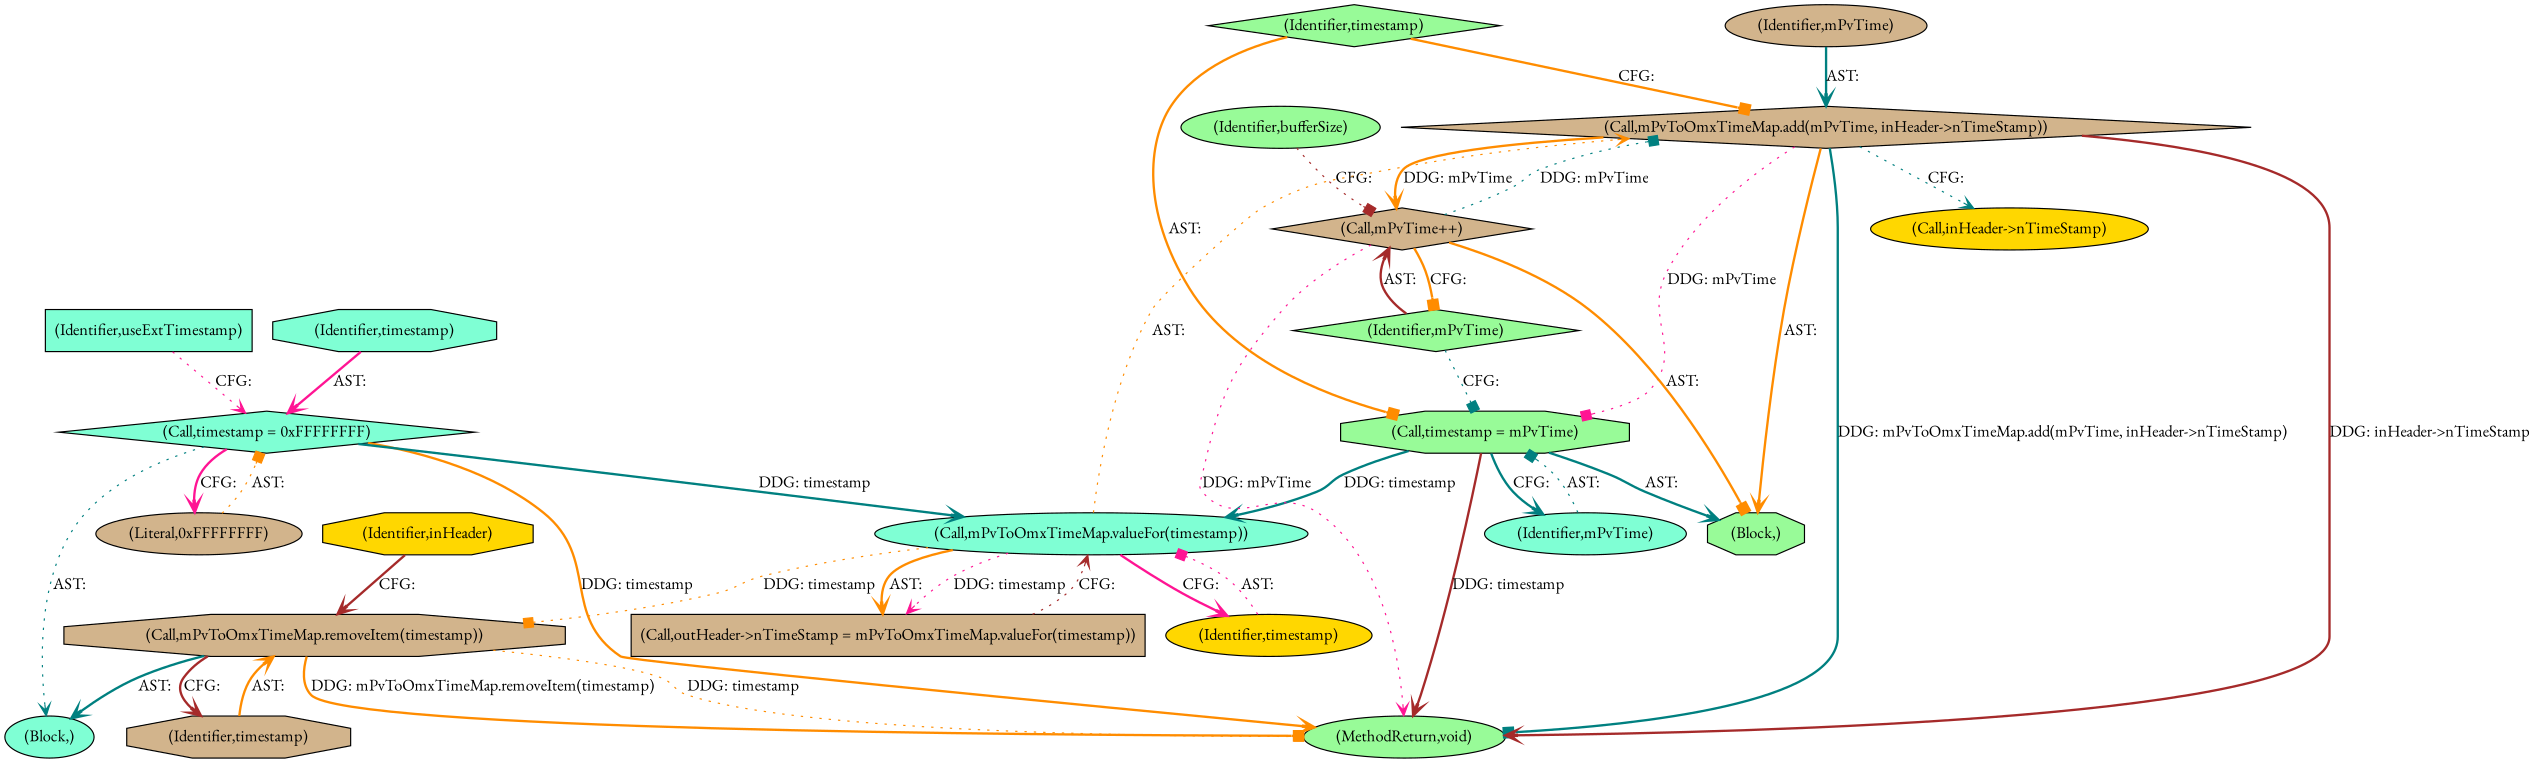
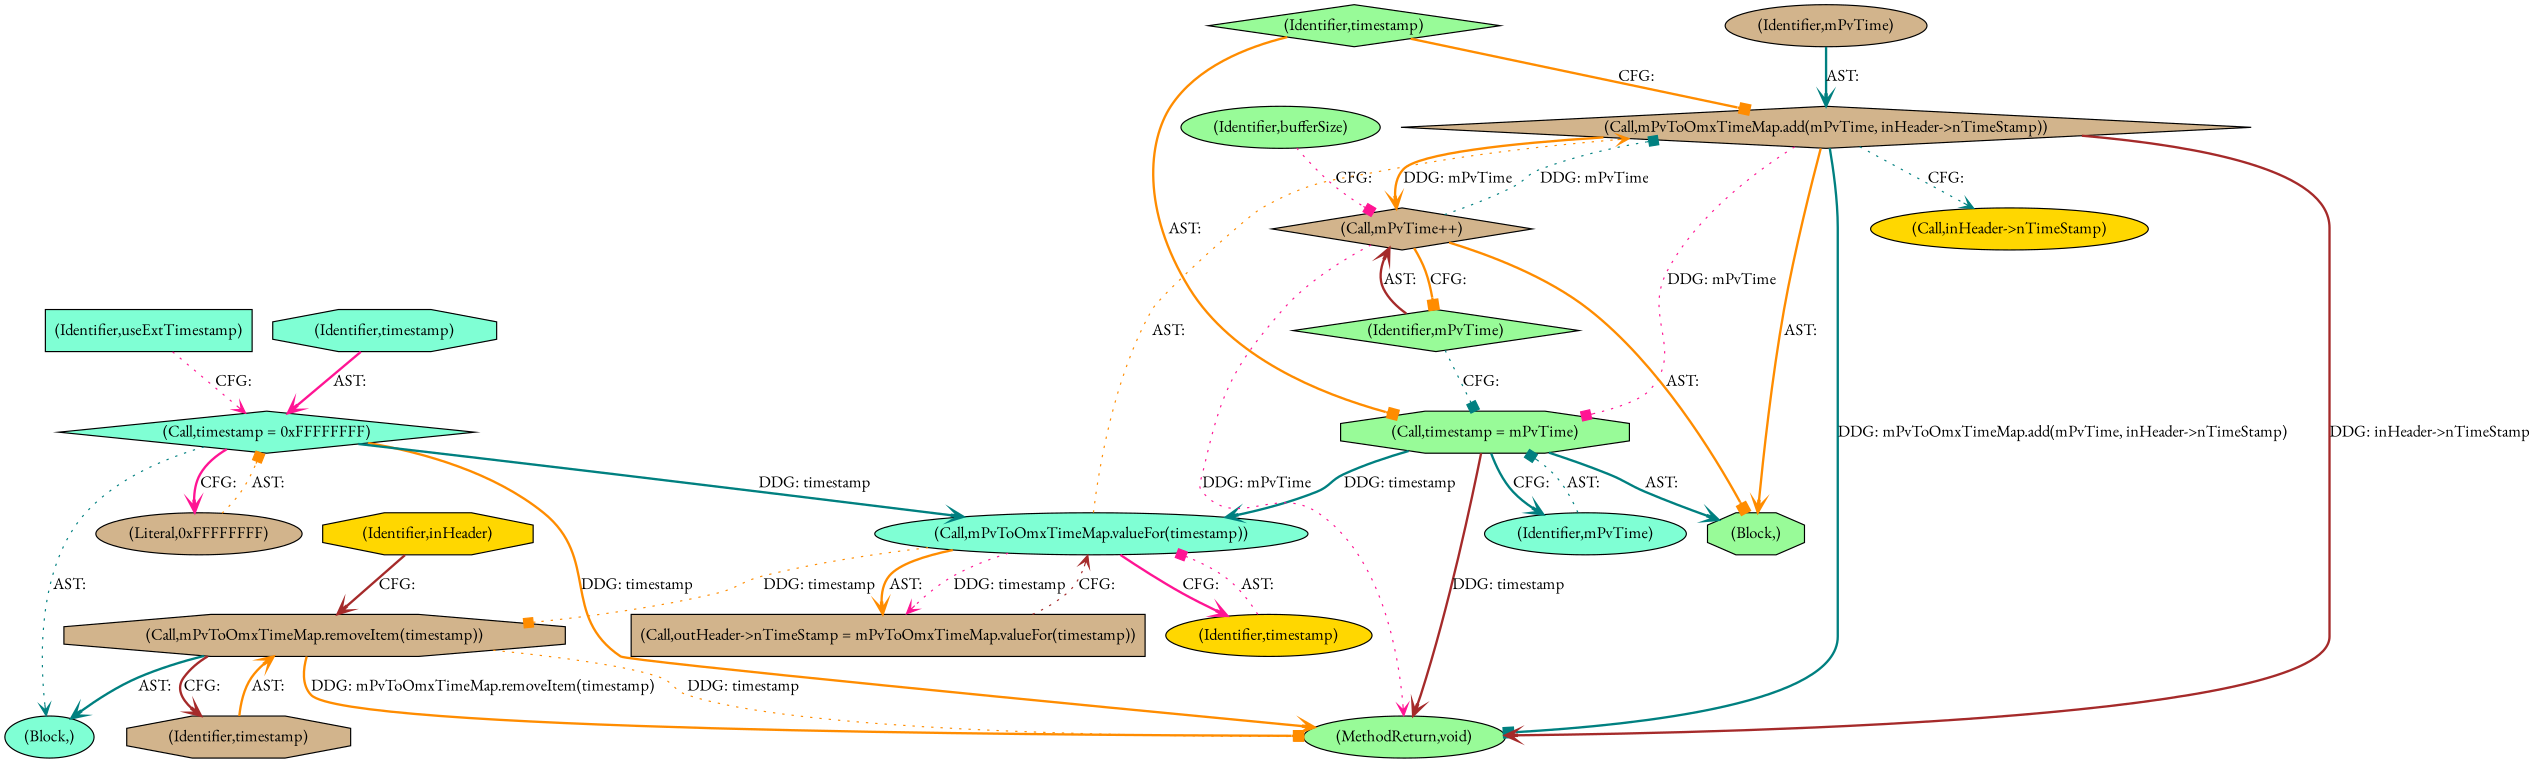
edge "(Identifier,bufferSize)" -> "(Call,mPvTime++)": color brown -> deeppink
